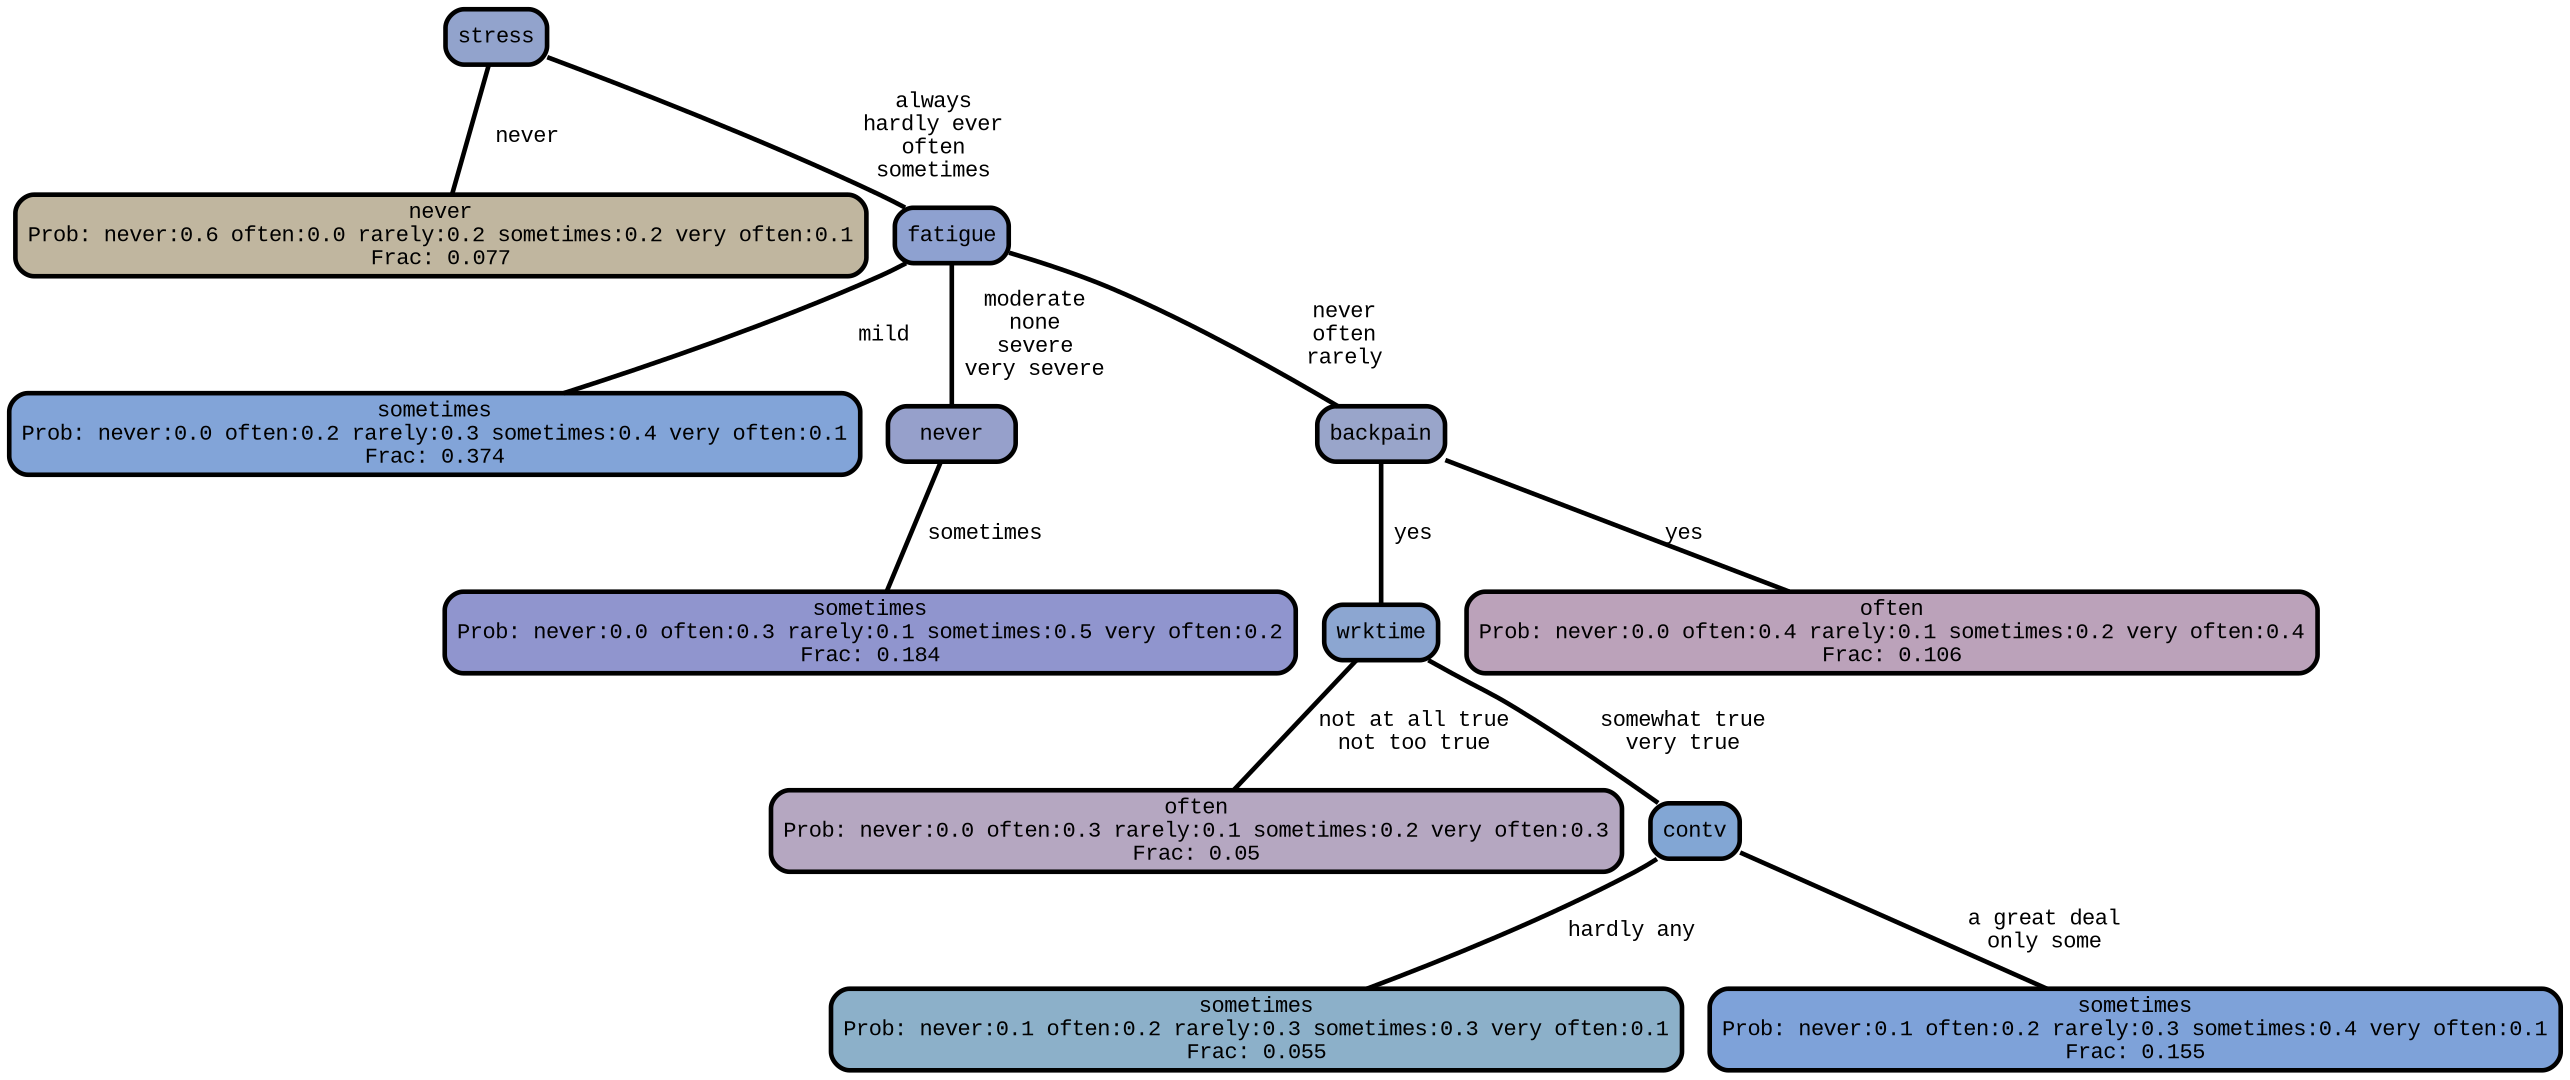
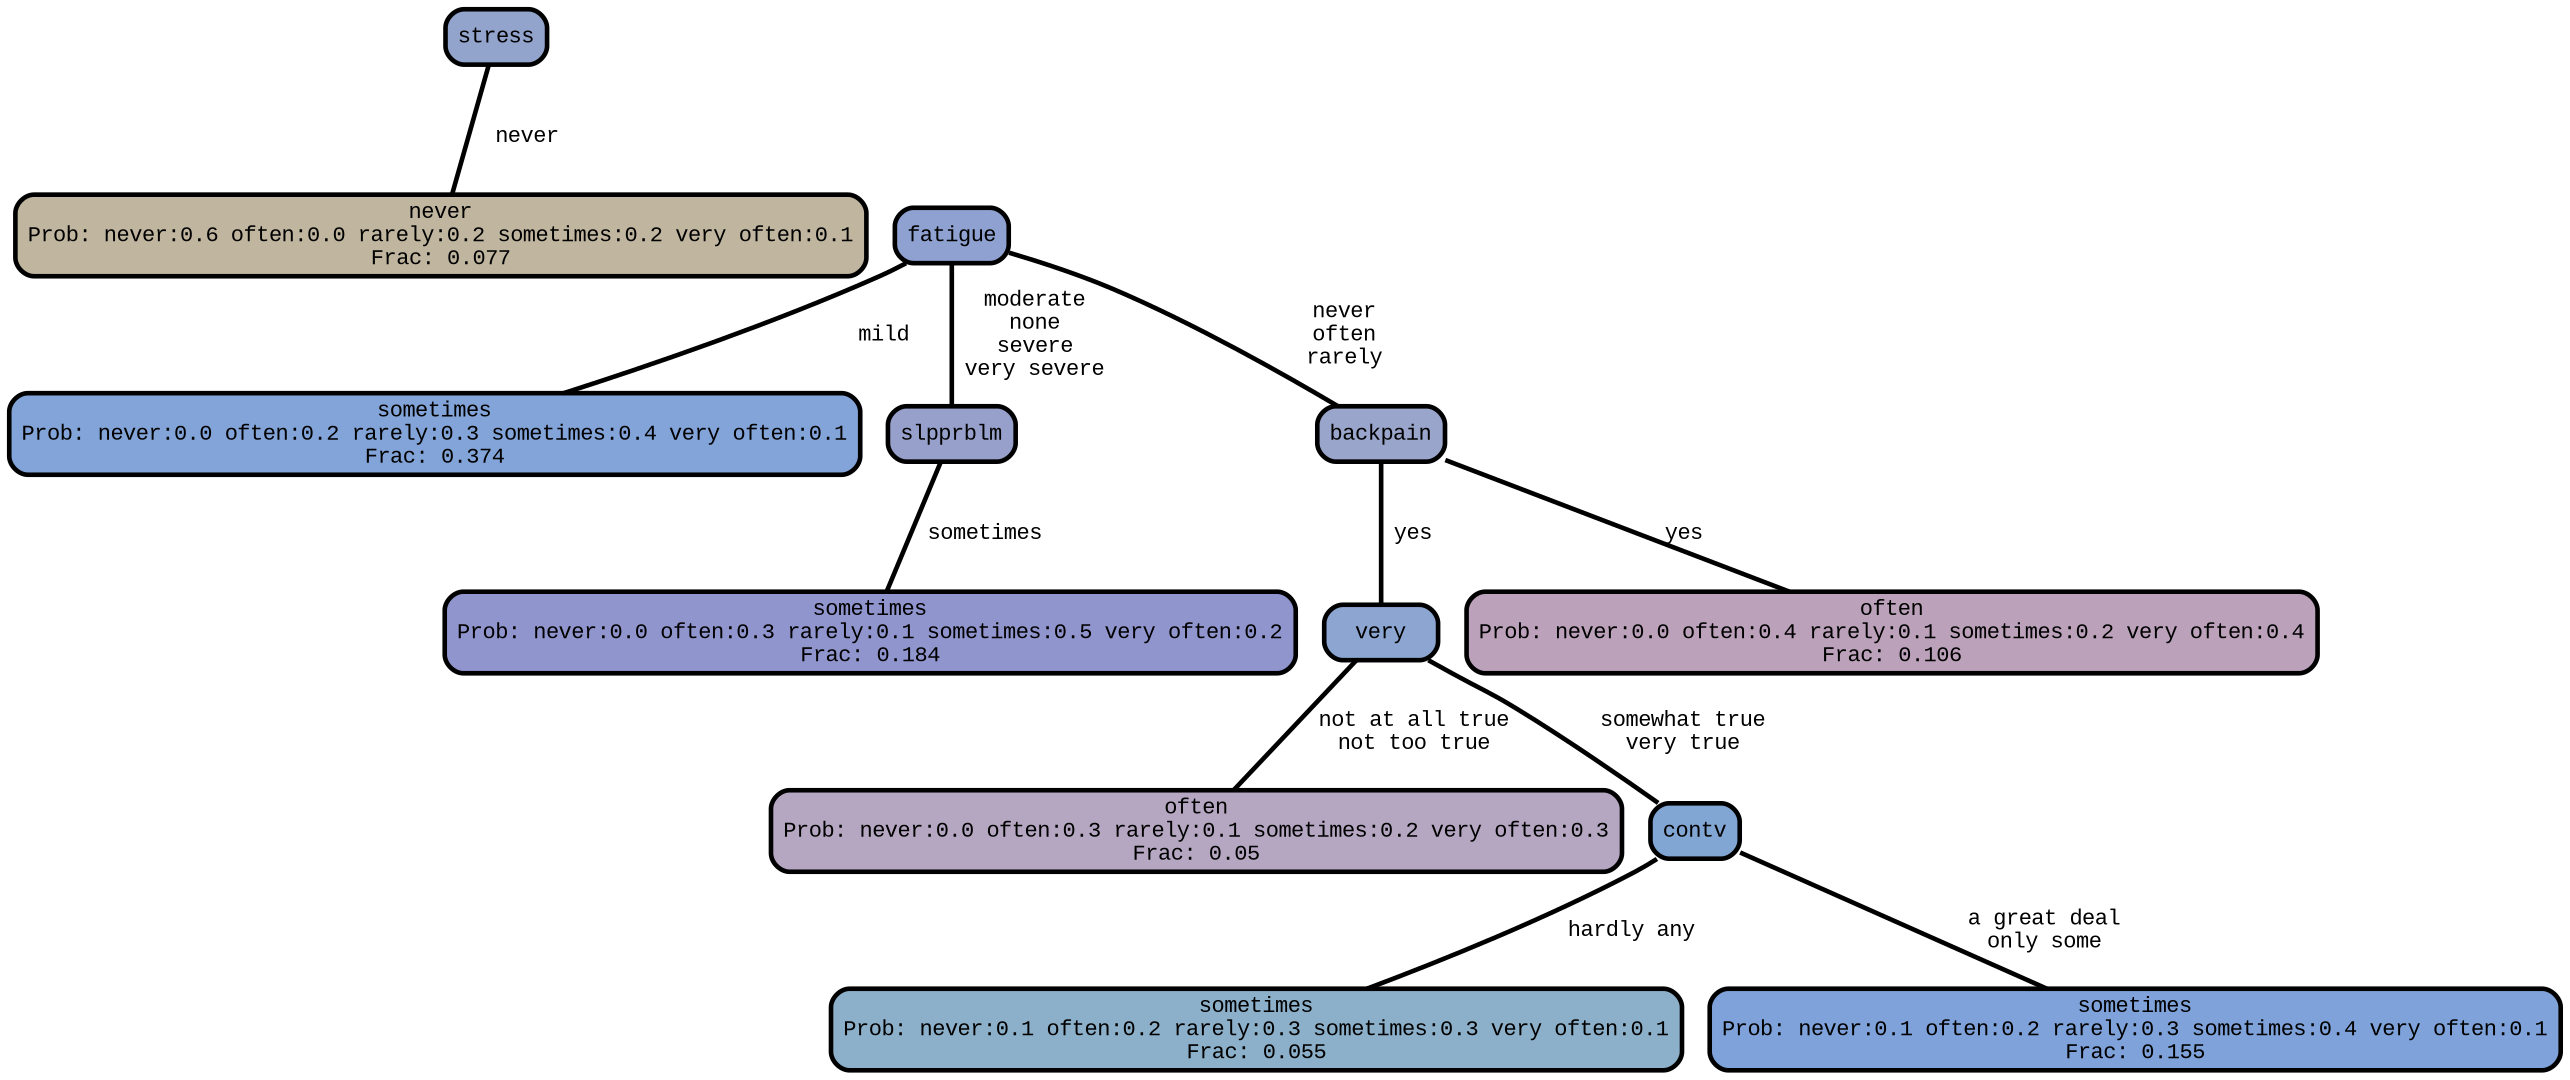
edge "stress" -- "fatigue": removed, label "always hardly ever often sometimes"
node "never": label "never" -> "slpprblm"
node "wrktime": label "wrktime" -> "very"
